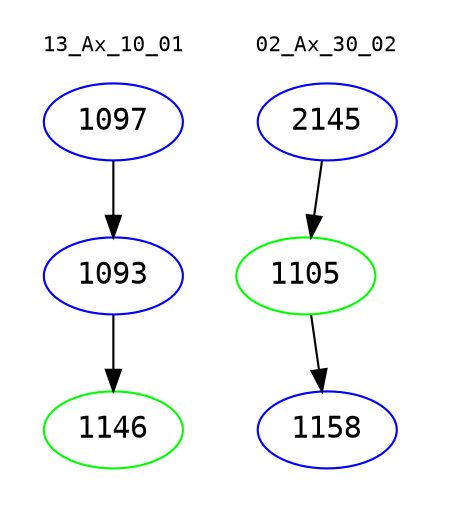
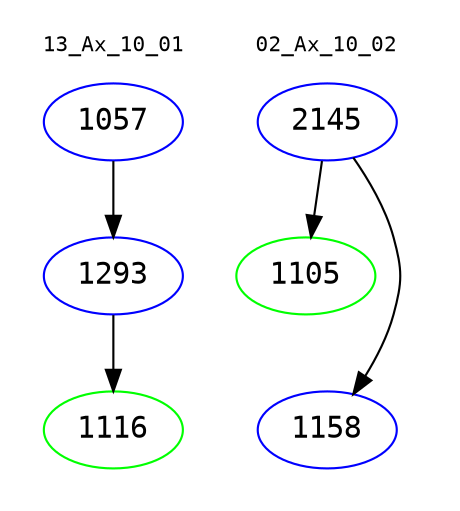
cluster "02_Ax_30_02": label "02_Ax_30_02" -> "02_Ax_10_02"
node "1097": label "1097" -> "1057"
node "1093": label "1093" -> "1293"
edge "1105" -> "1158": now "2145" -> "1158"
node "1146": label "1146" -> "1116"
